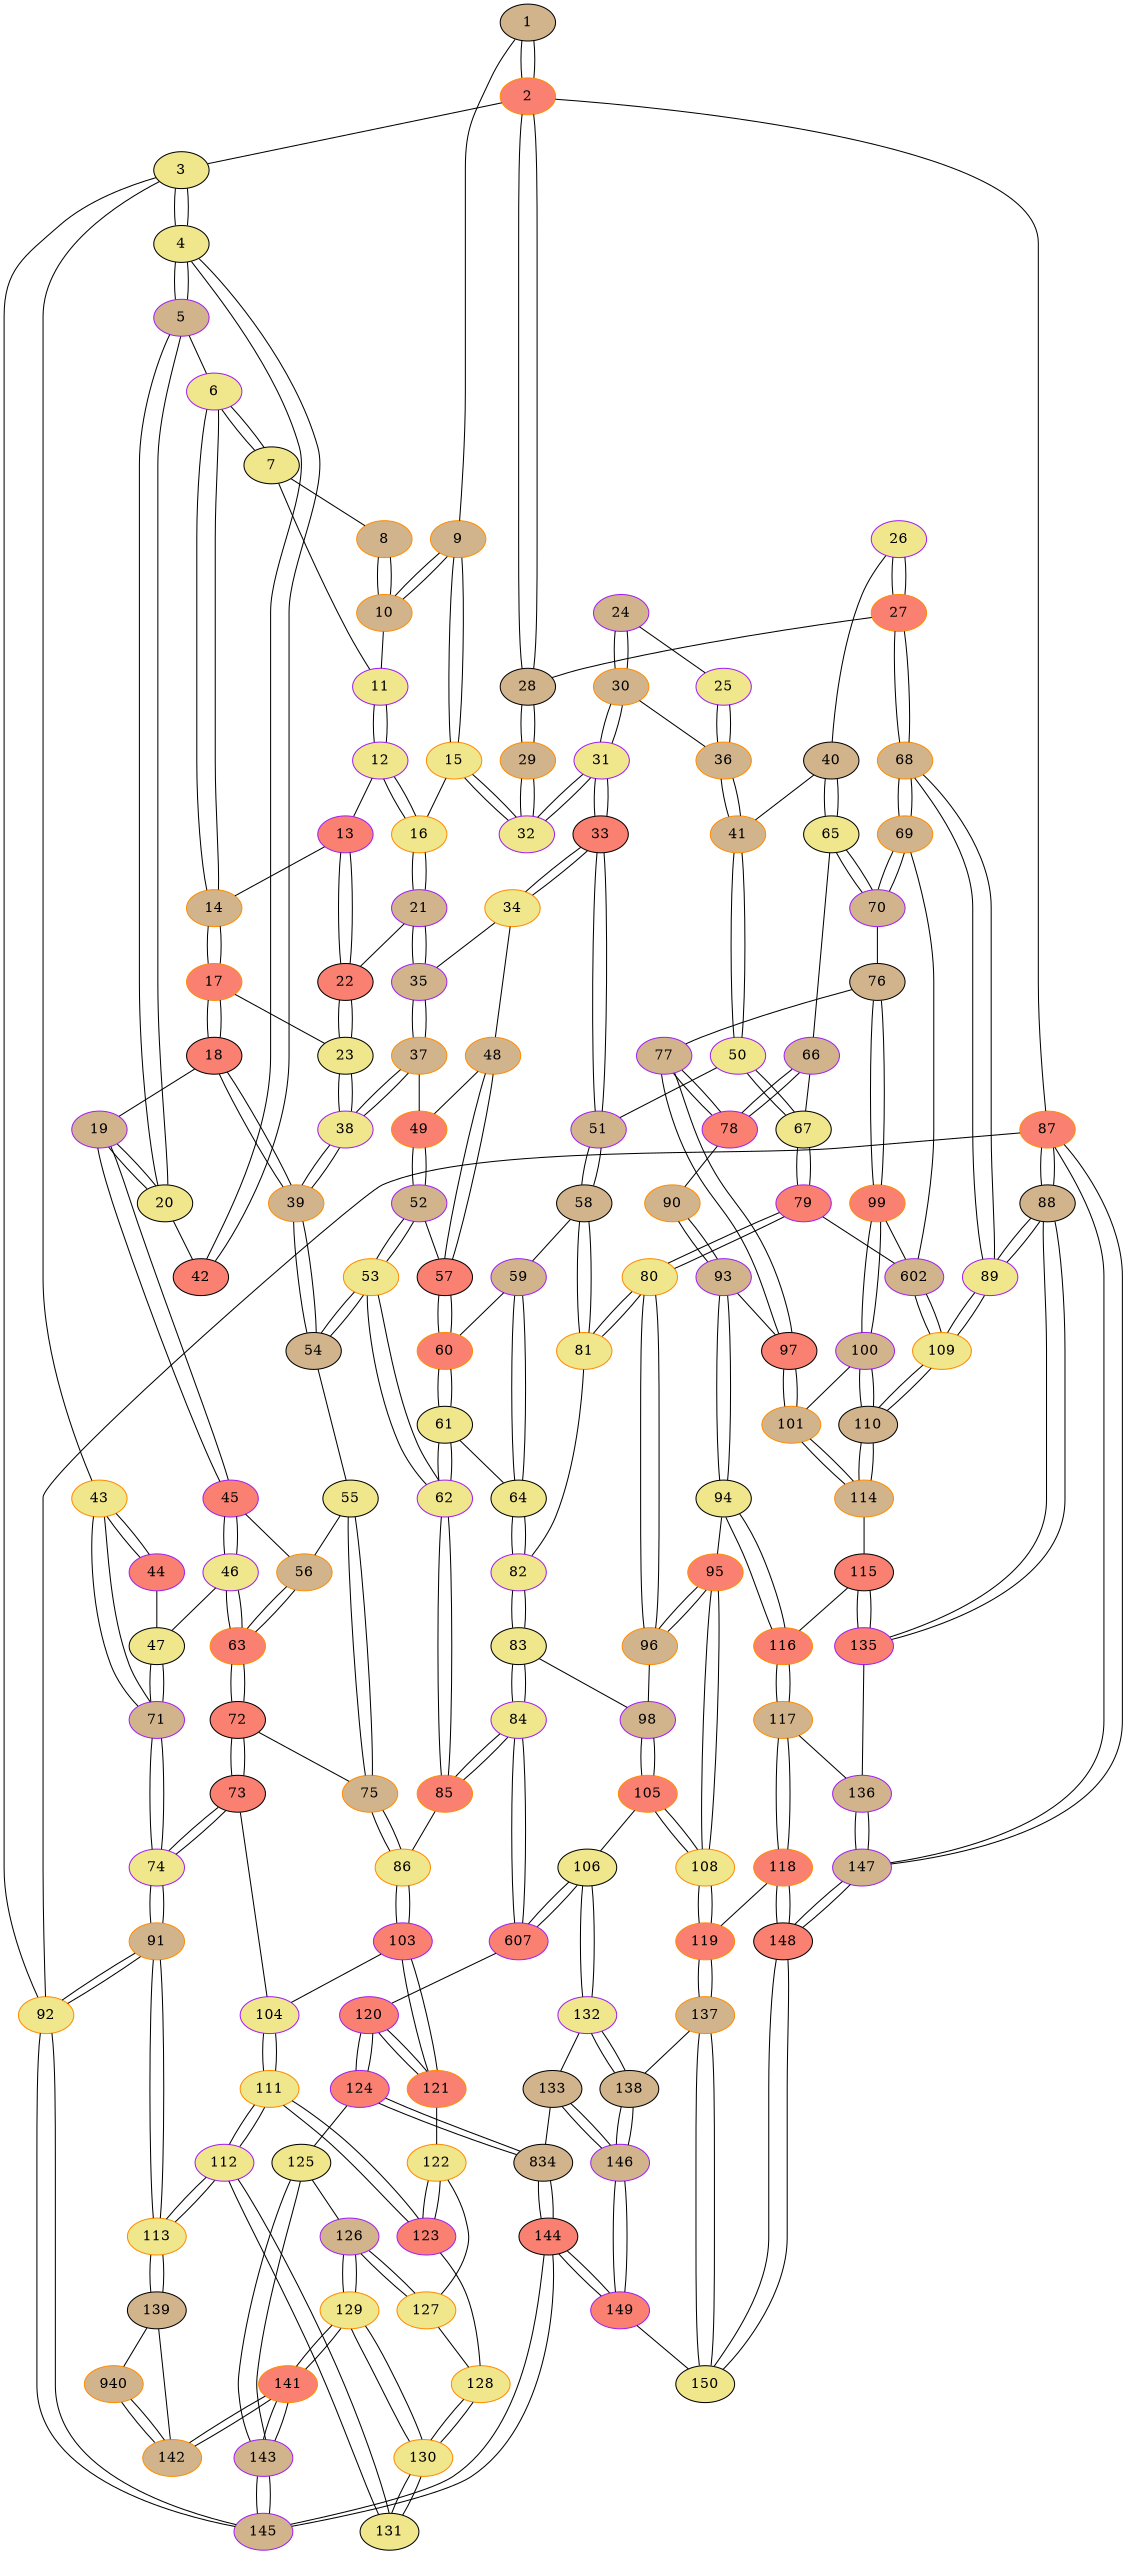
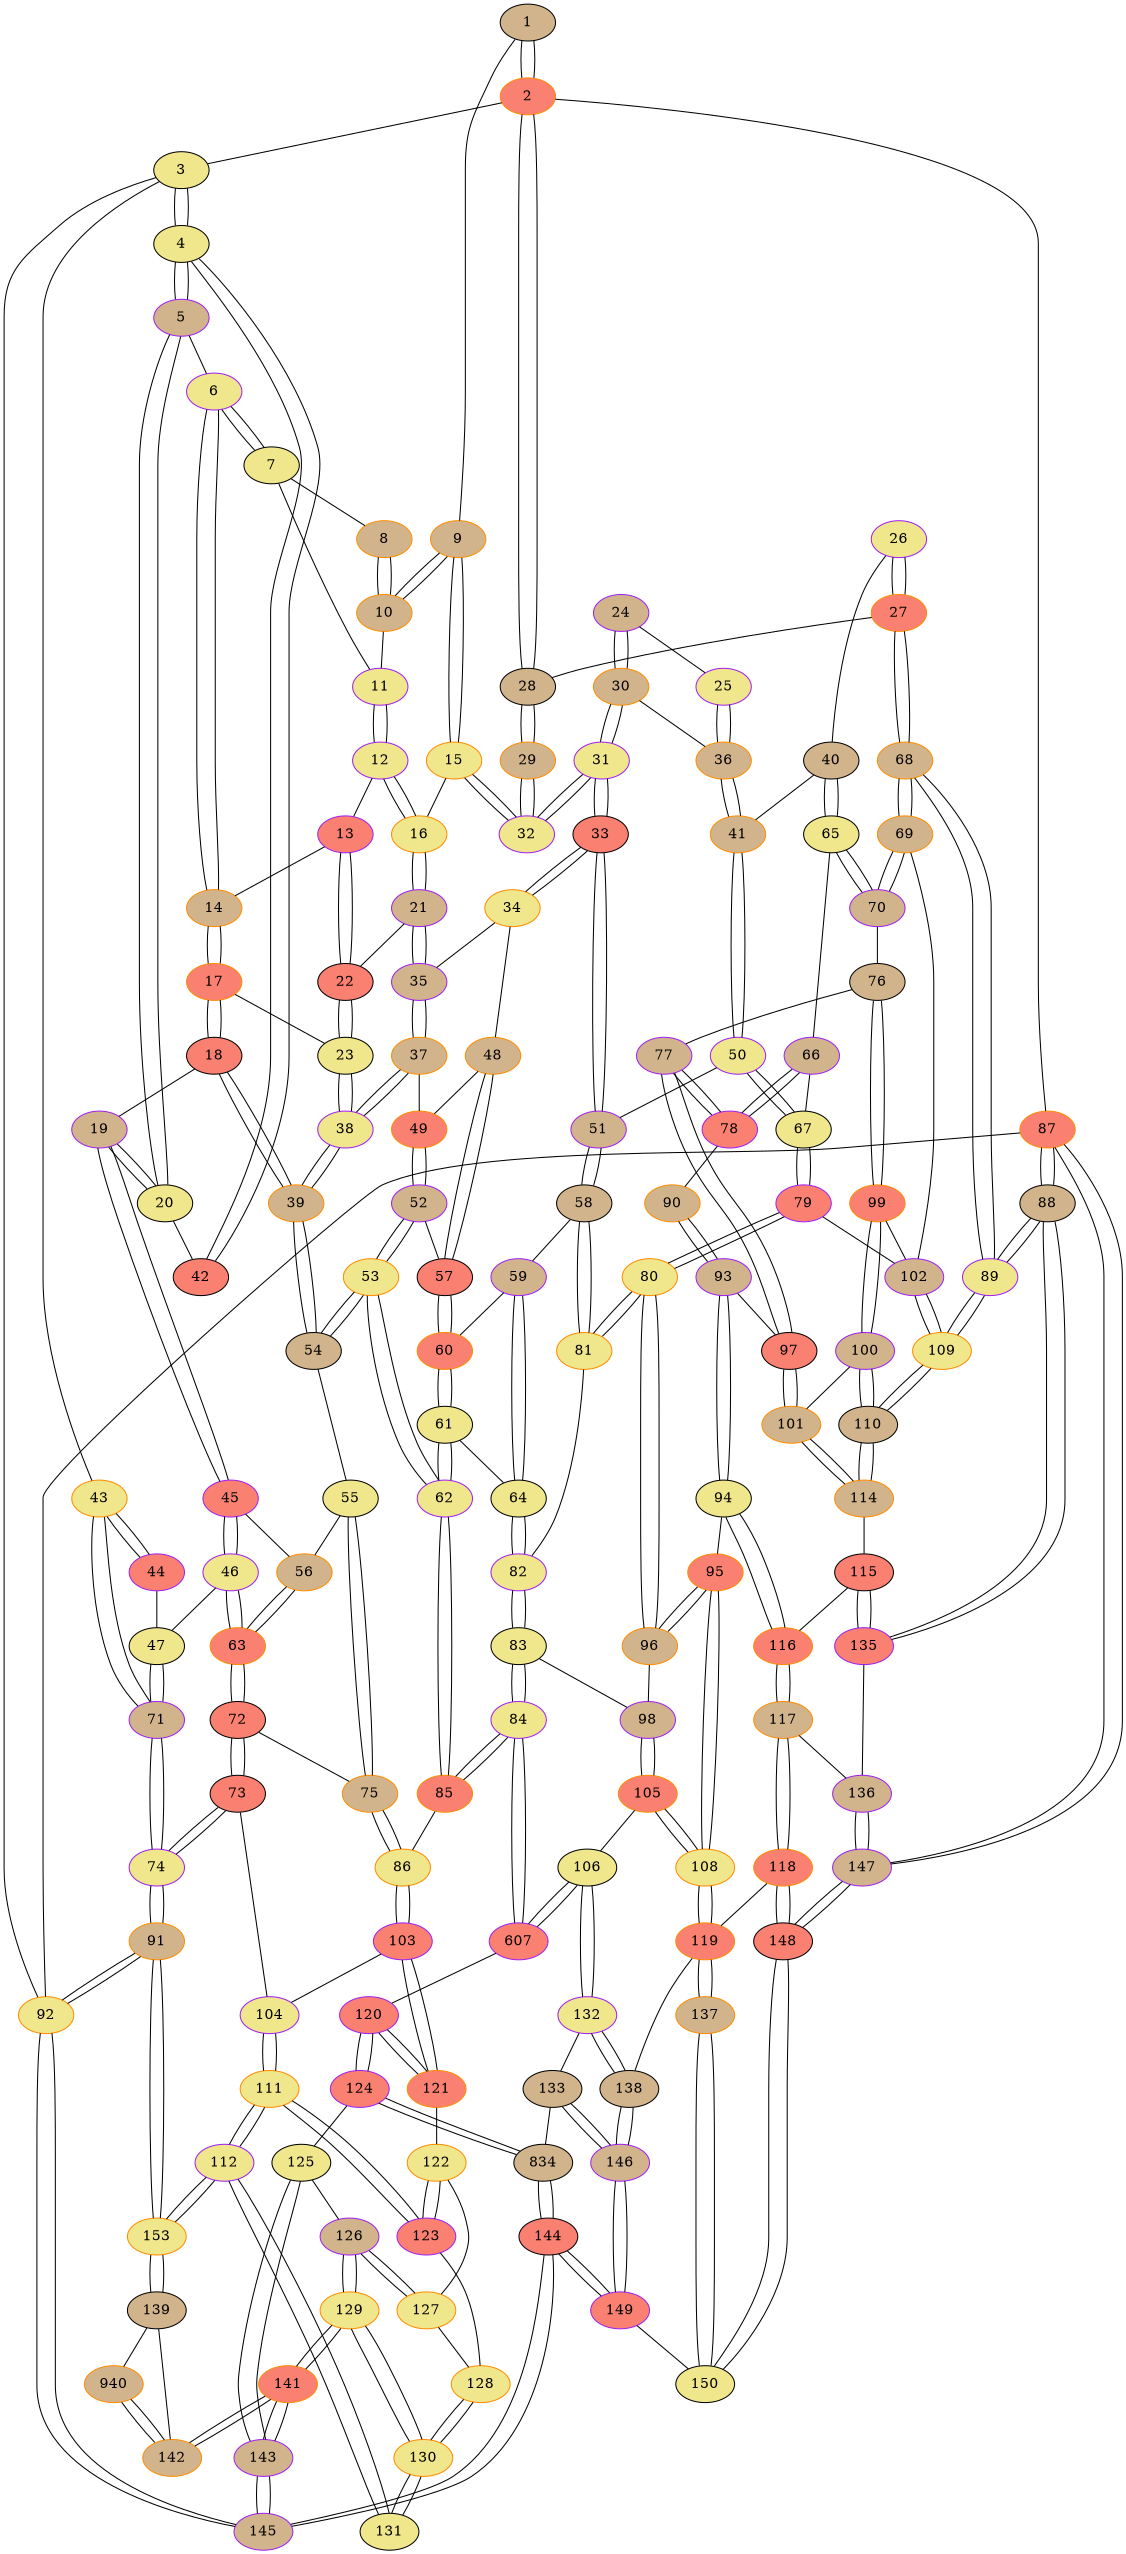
node "602": label "602" -> "102"
edge "137" -- "138": now "119" -- "138"
node "113": label "113" -> "153"
